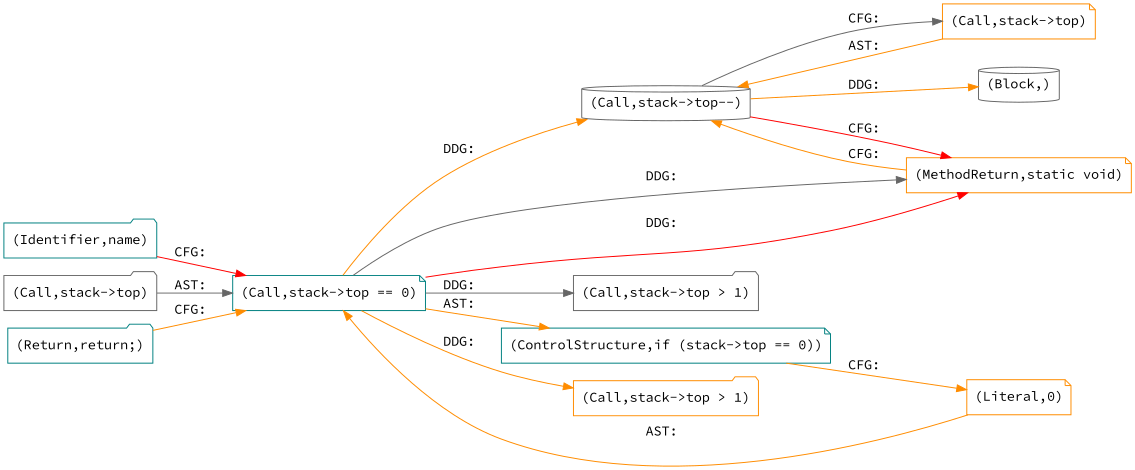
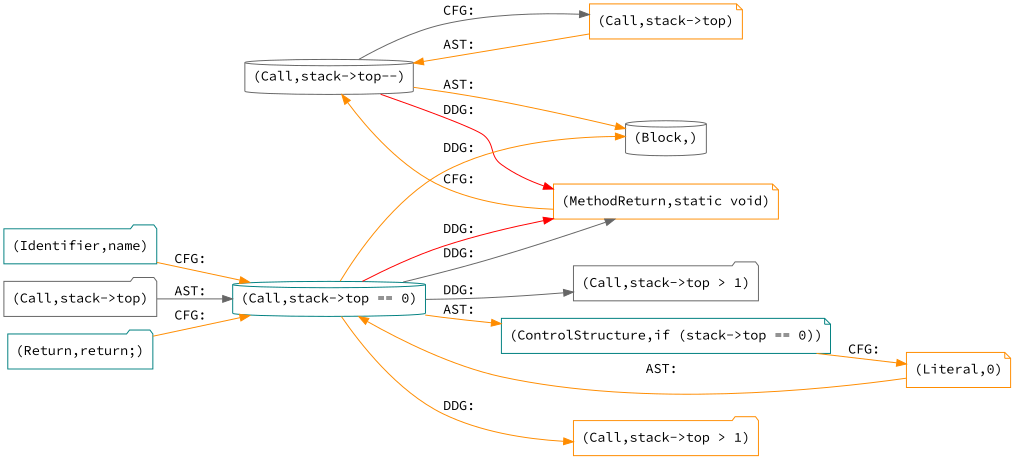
edge "(Call,stack->top--)" -> "(Block,)": label "DDG: " -> "AST: "
edge "(Call,stack->top--)" -> "(MethodReturn,static void)": label "CFG: " -> "DDG: "
edge "(Call,stack->top == 0)" -> "(Call,stack->top--)": now "(Call,stack->top == 0)" -> "(Block,)"
edge "(Identifier,name)" -> "(Call,stack->top == 0)": color red -> darkorange
node "(Call,stack->top == 0)": shape note -> cylinder
